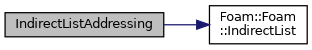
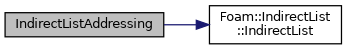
node "Foam::Foam ::IndirectList": label "Foam::Foam ::IndirectList" -> "Foam::IndirectList ::IndirectList"
